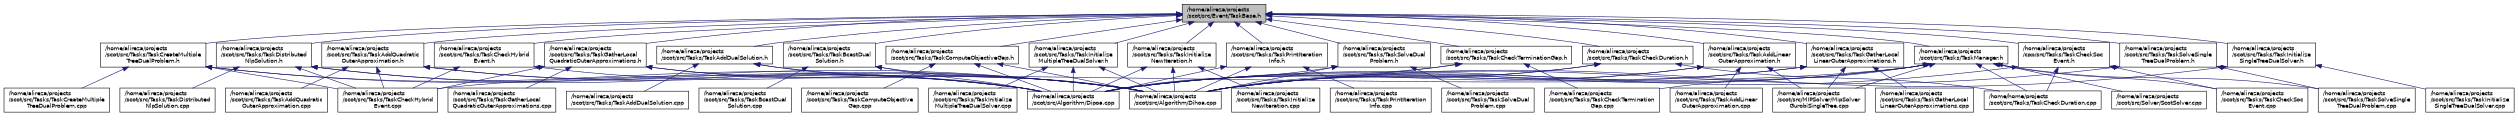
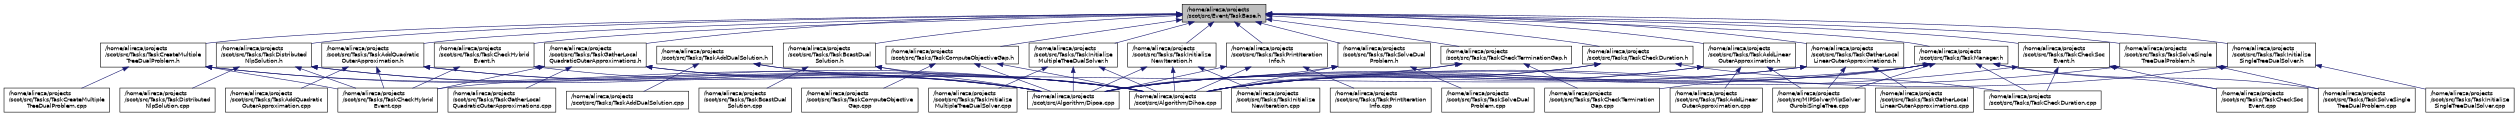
edge "/home/alireza/projects /scot/src/Tasks/TaskAddDualSolution.h" -> "/home/alireza/projects /scot/src/Event/TaskBase.h": removed
node "/home/alireza/projects /cpp/src/Tasks/TaskCheckSoc Event.h": label "/home/alireza/projects /cpp/src/Tasks/TaskCheckSoc Event.h" -> "/home/alireza/projects /scot/src/Tasks/TaskCheckSoc Event.h"
node "/home/home/projects /scot/src/Tasks/TaskCheckDuration.cpp": label "/home/home/projects /scot/src/Tasks/TaskCheckDuration.cpp" -> "/home/alireza/projects /scot/src/Tasks/TaskCheckDuration.cpp"
node "/home/alireza/projects /scot/src/Solver/ScotSolver.cpp": removed
